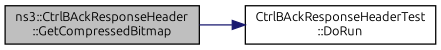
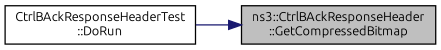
edge "ns3::CtrlBAckResponseHeader ::GetCompressedBitmap" -> "CtrlBAckResponseHeaderTest ::DoRun": reversed
